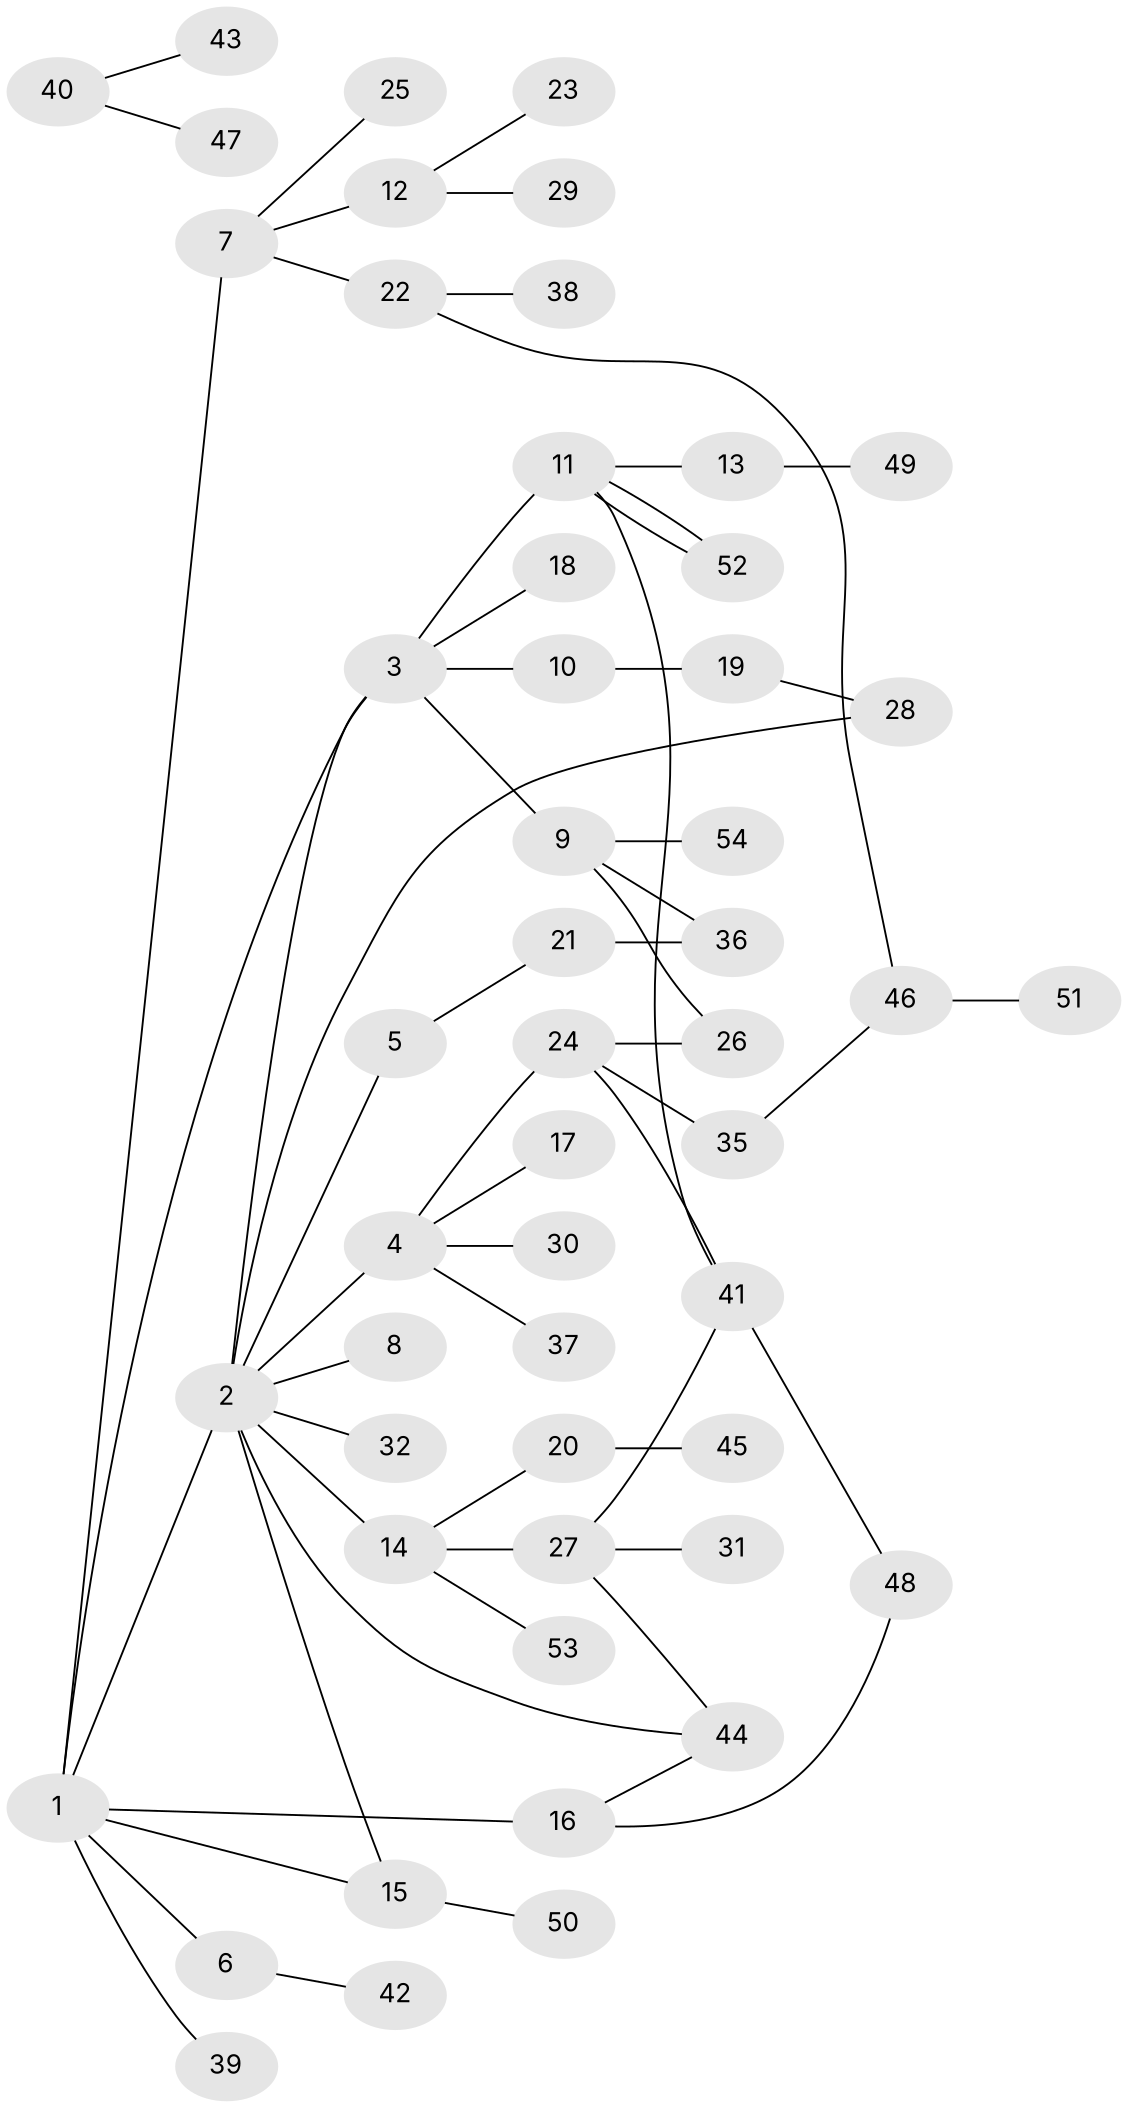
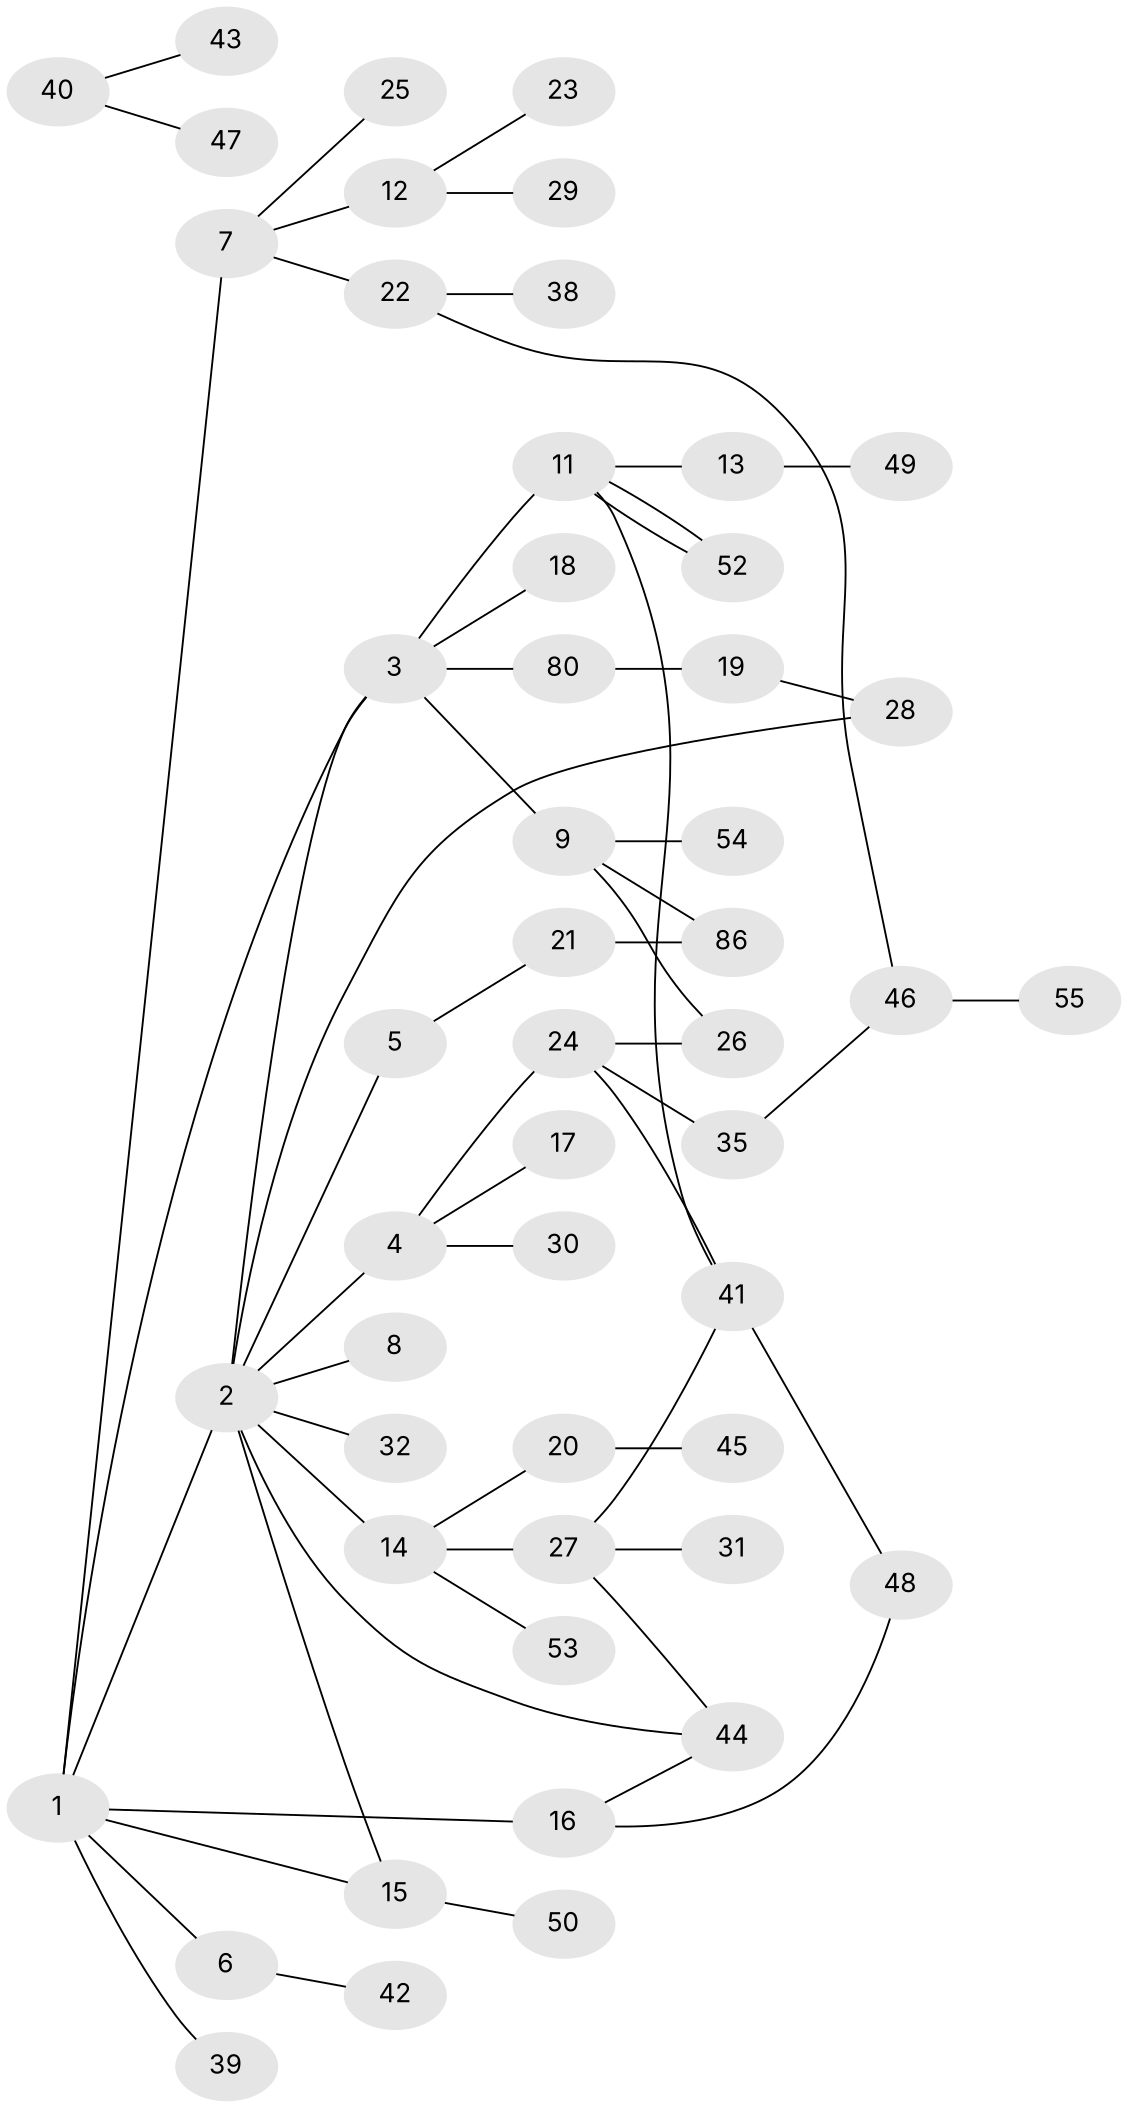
node "10": label "10" -> "80"
node "36": label "36" -> "86"
node "51": label "51" -> "55"
node "37": removed
